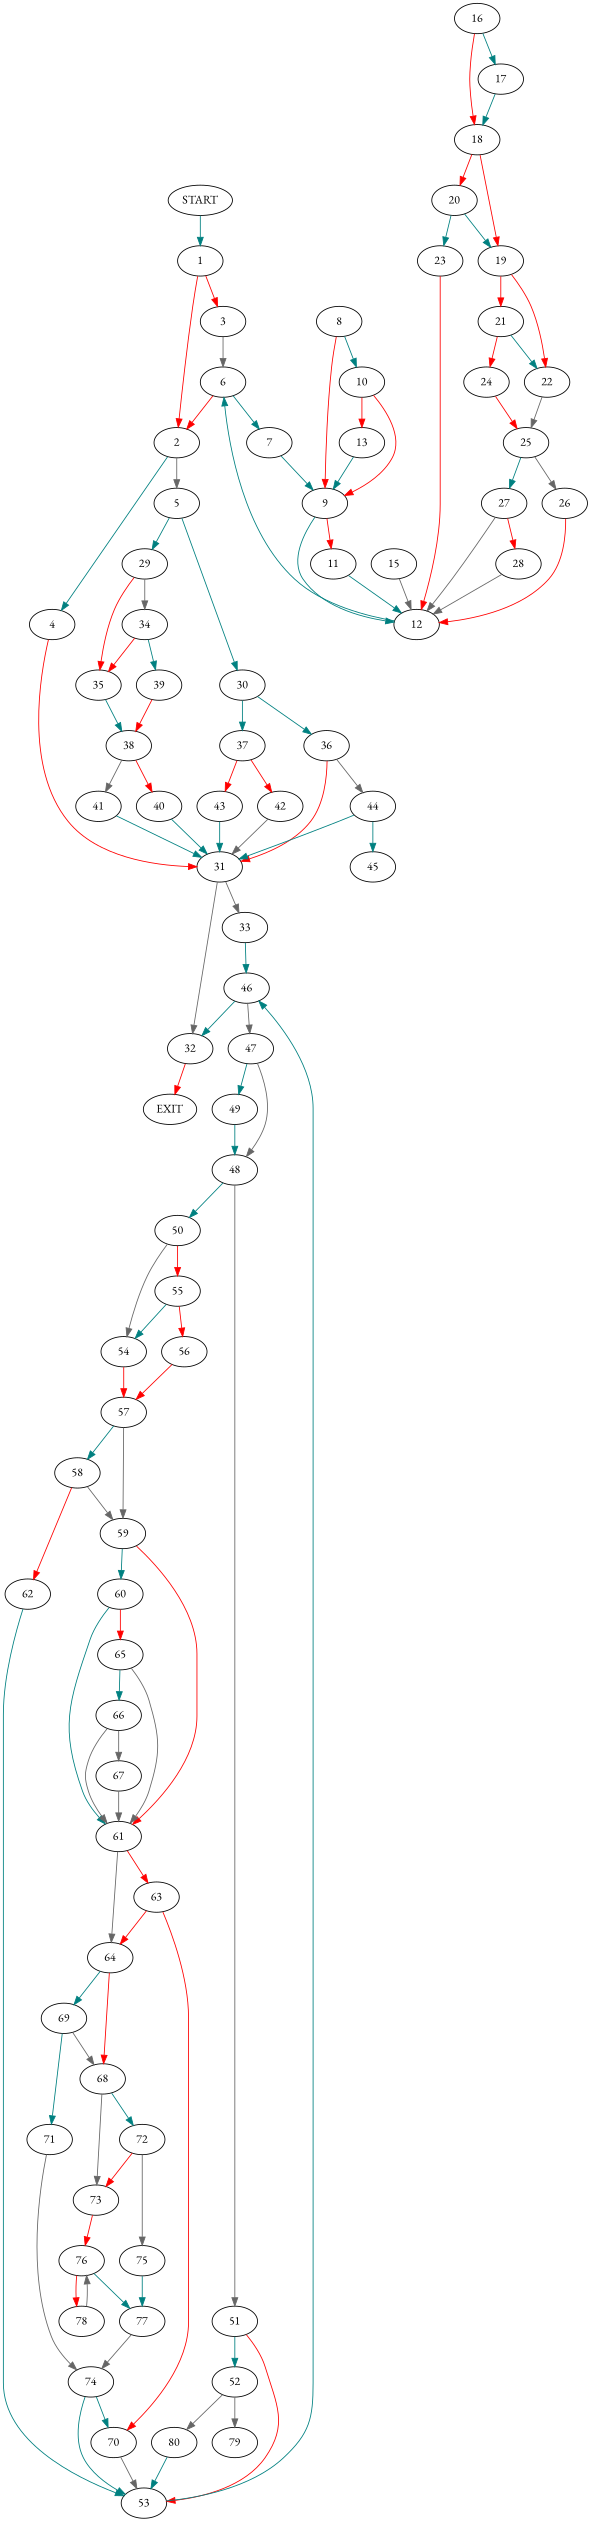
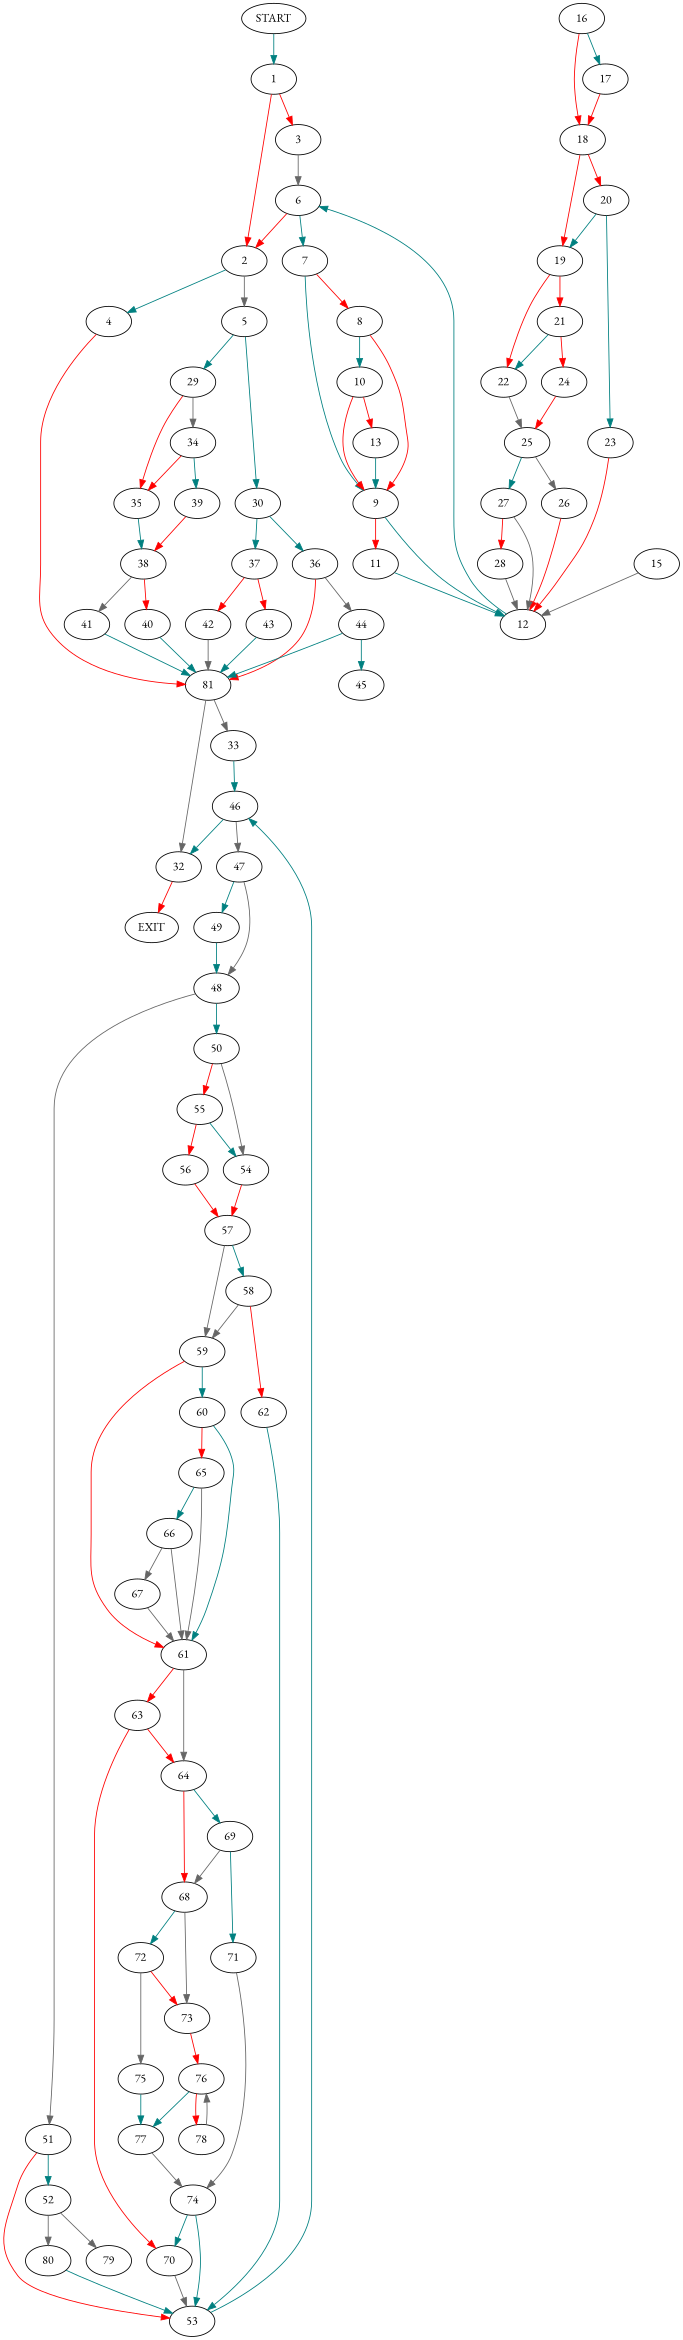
edge "17" -> "18": color teal -> red
edge "7" -> "8": added
node "31": label "31" -> "81"
